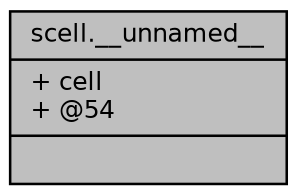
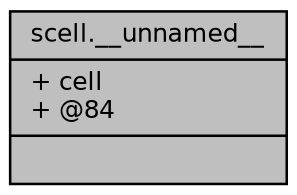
node "scell.__unnamed__": text "+ @54" -> "+ @84"
